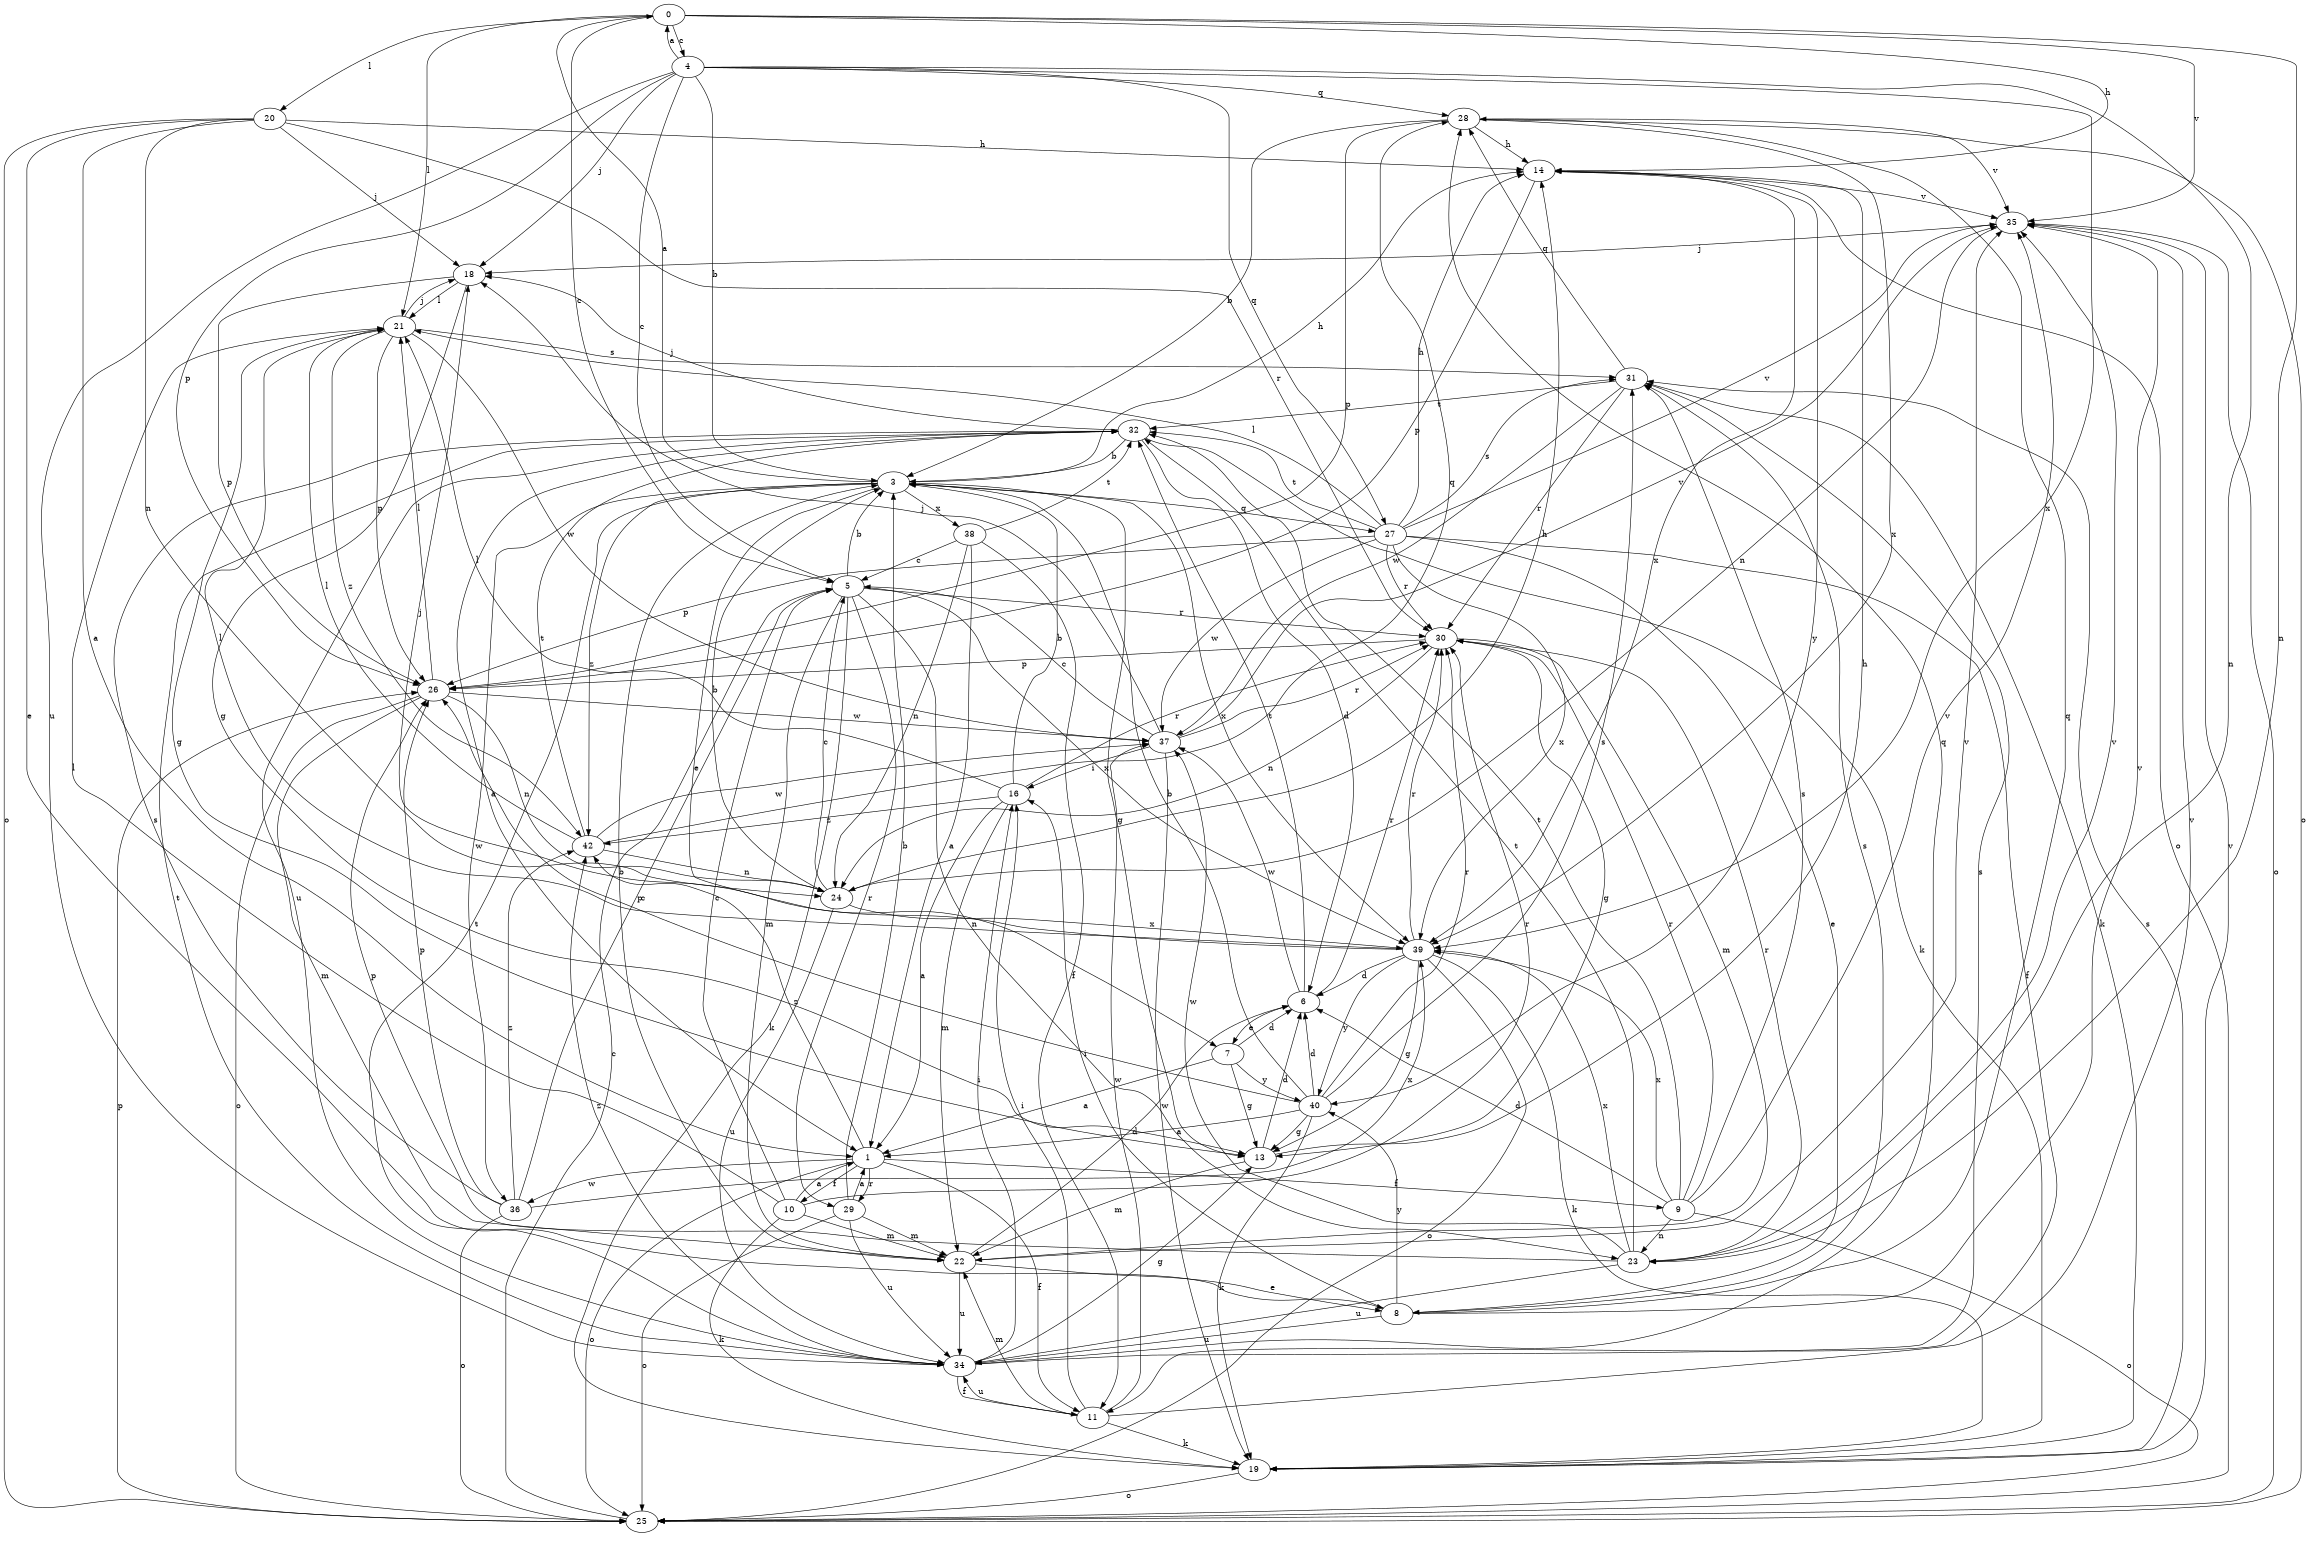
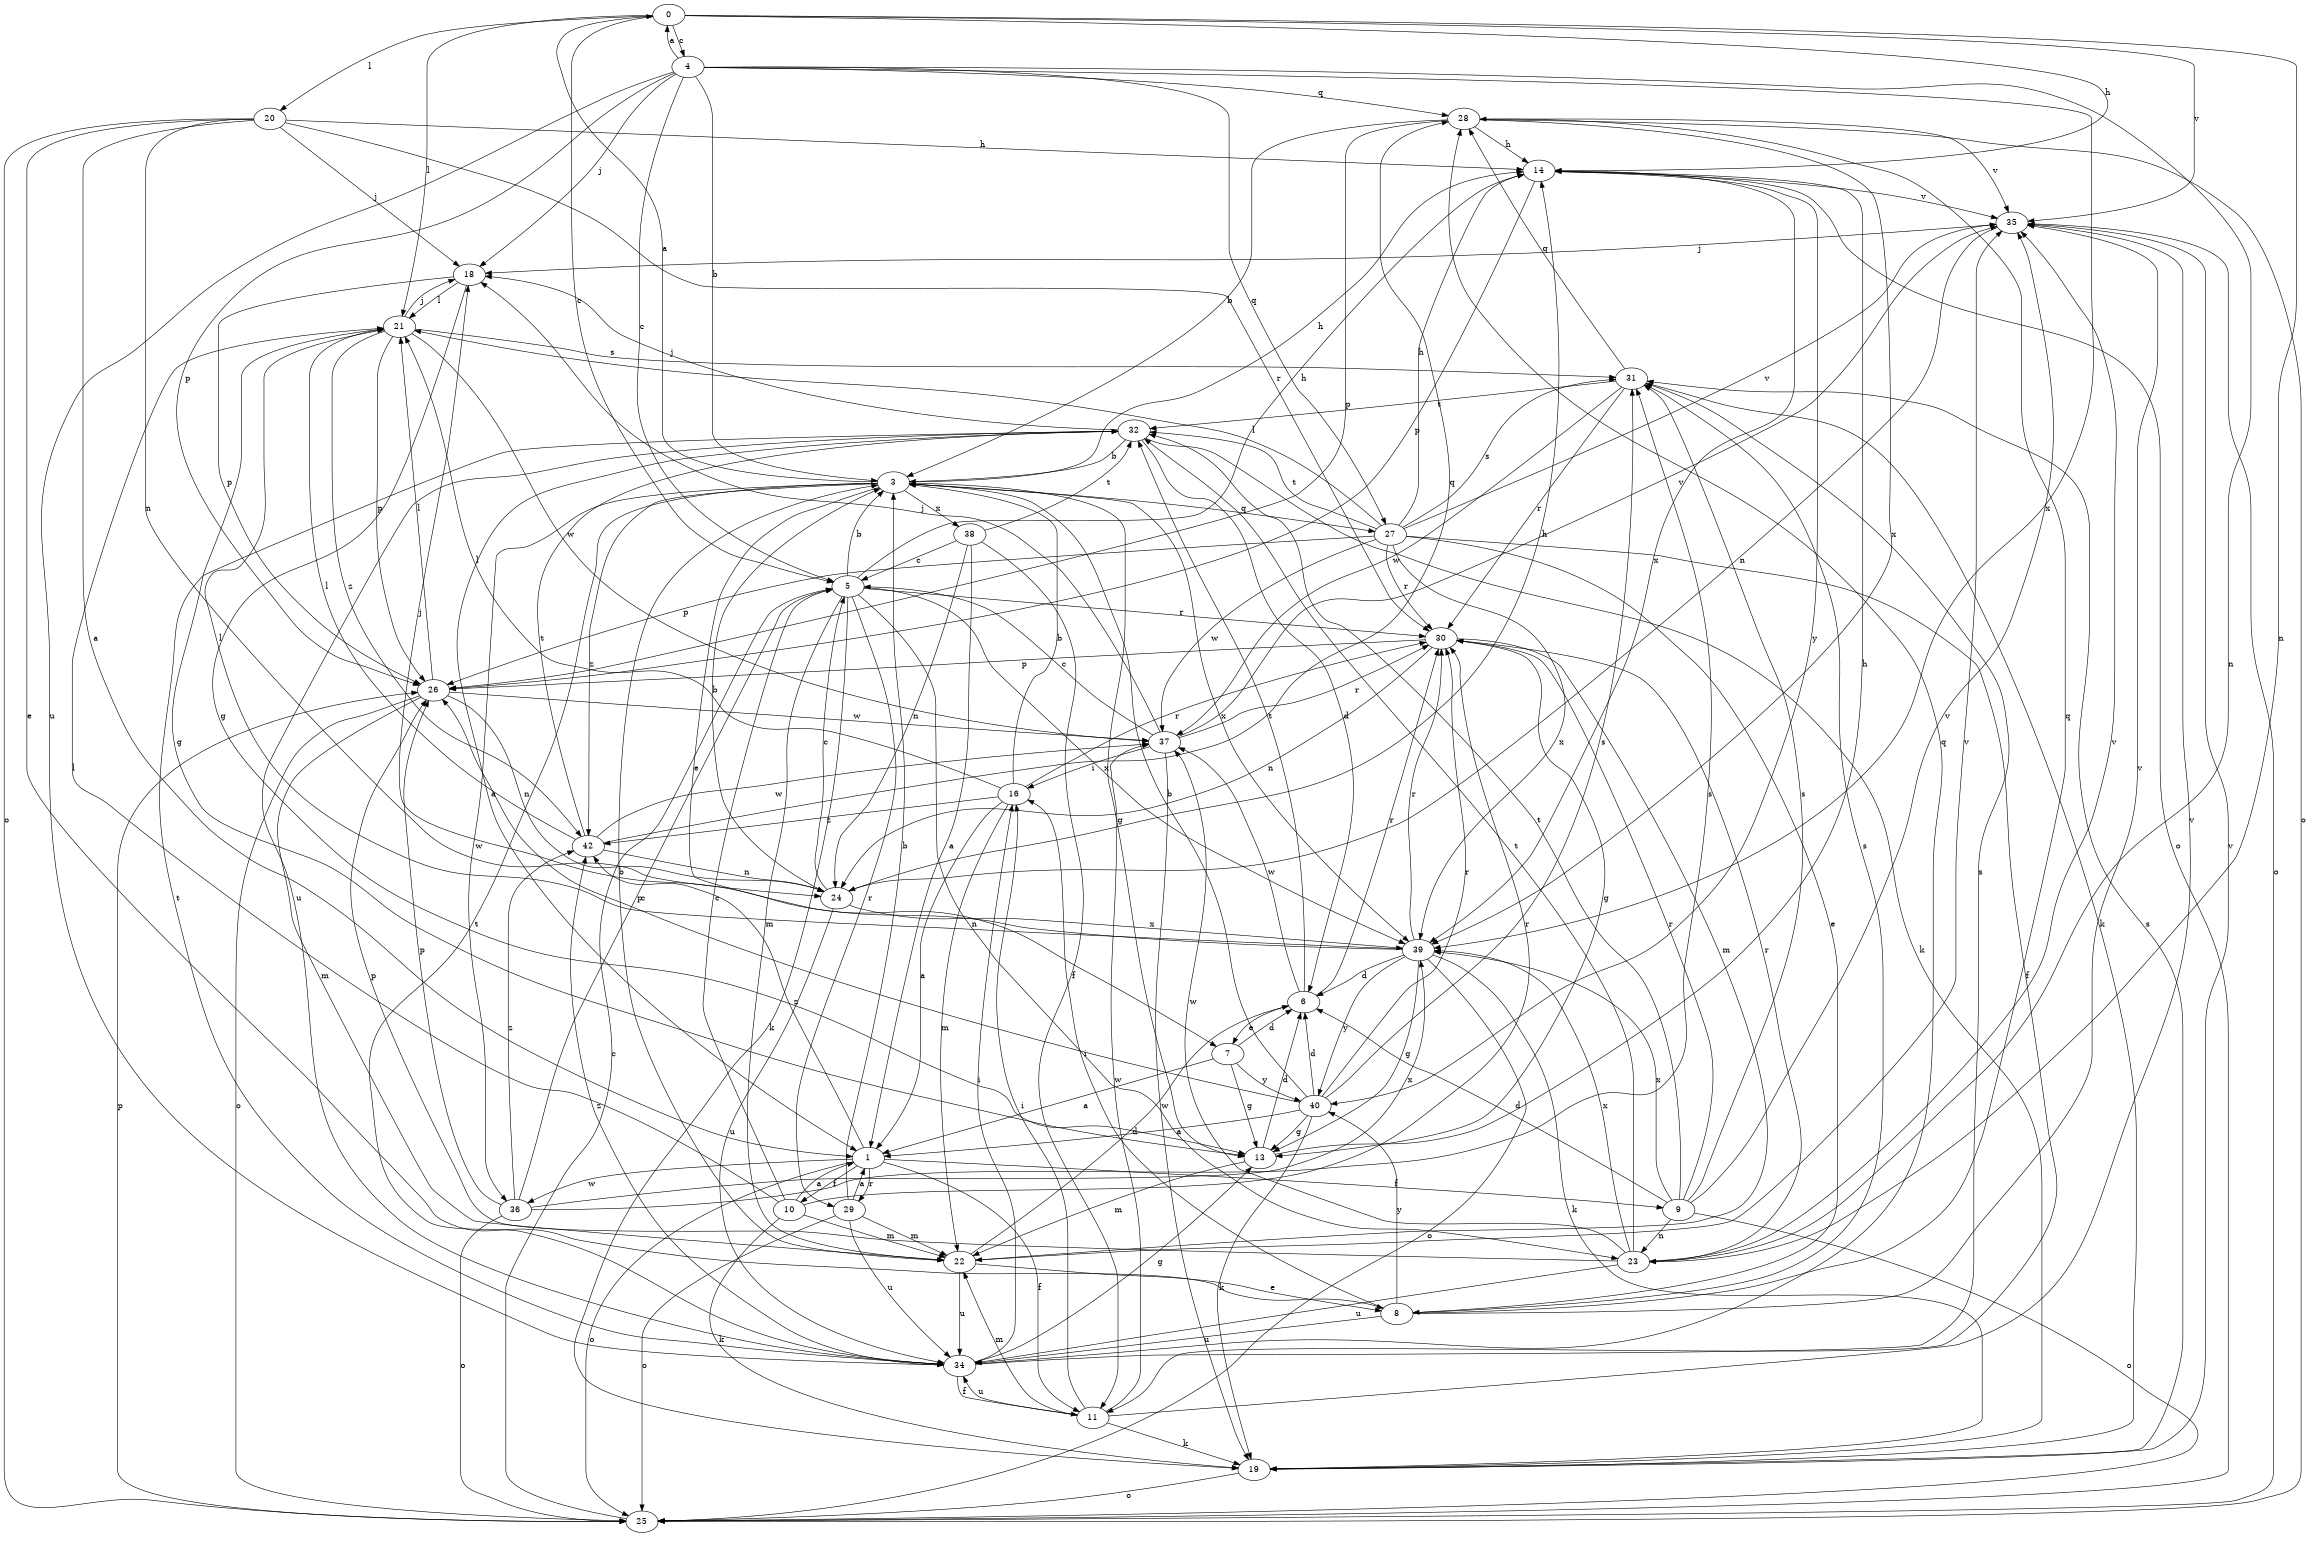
edge "5" -> "14": added, label "h"
edge "36" -> "32": now "36" -> "31"
